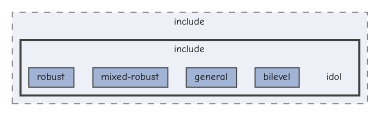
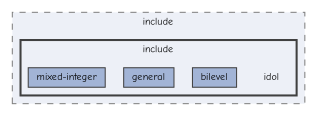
node "robust": removed
node "mixed-robust": label "mixed-robust" -> "mixed-integer"
